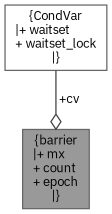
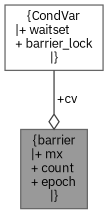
node "{CondVar |+ waitset + waitset_lock |}": label "{CondVar |+ waitset + waitset_lock |}" -> "{CondVar |+ waitset + barrier_lock |}"
